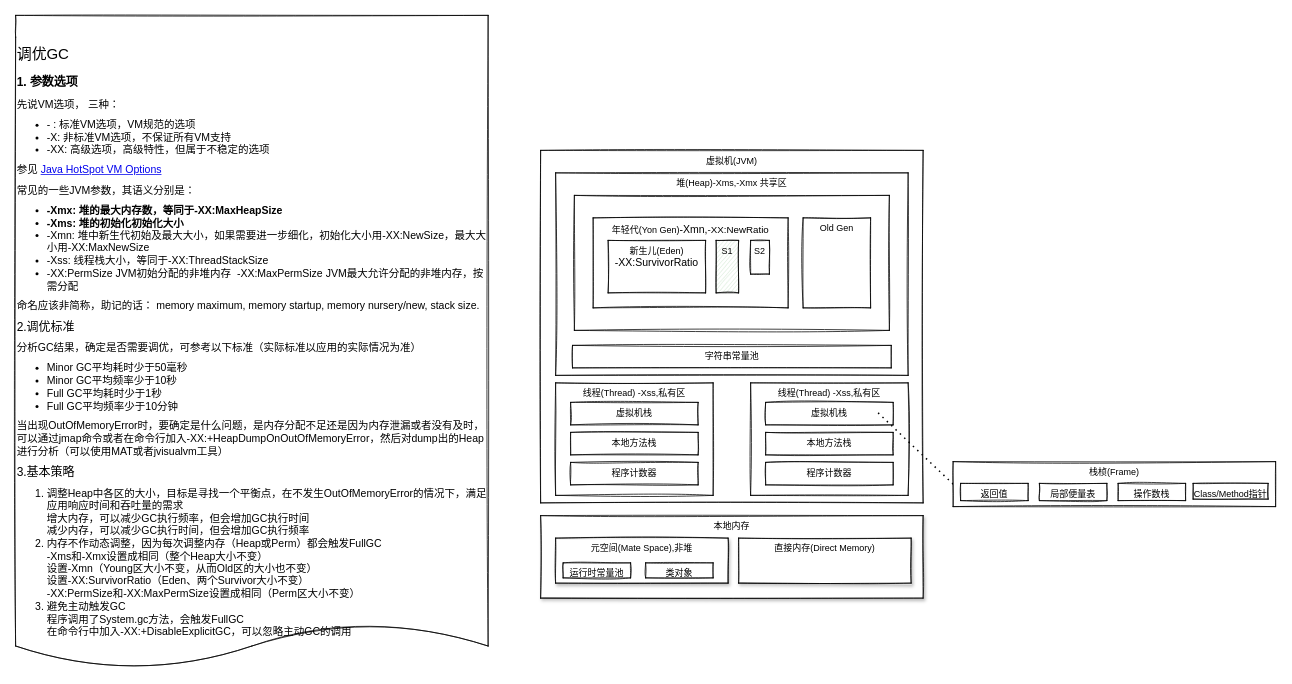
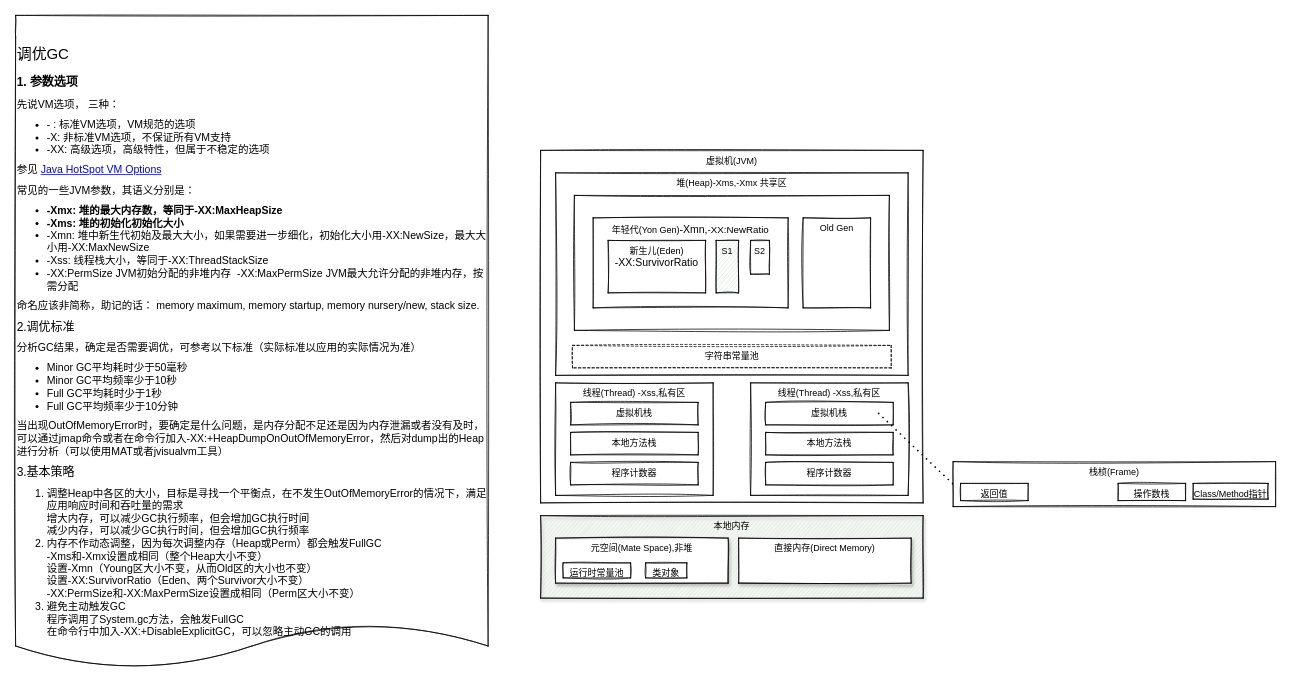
node "字符串常量池": style solid -> dashed
node "局部便量表": removed
node "本地内存": fillcolor #ffffff -> #d5e8d4
node "类对象": size 68x15 -> 41x15
